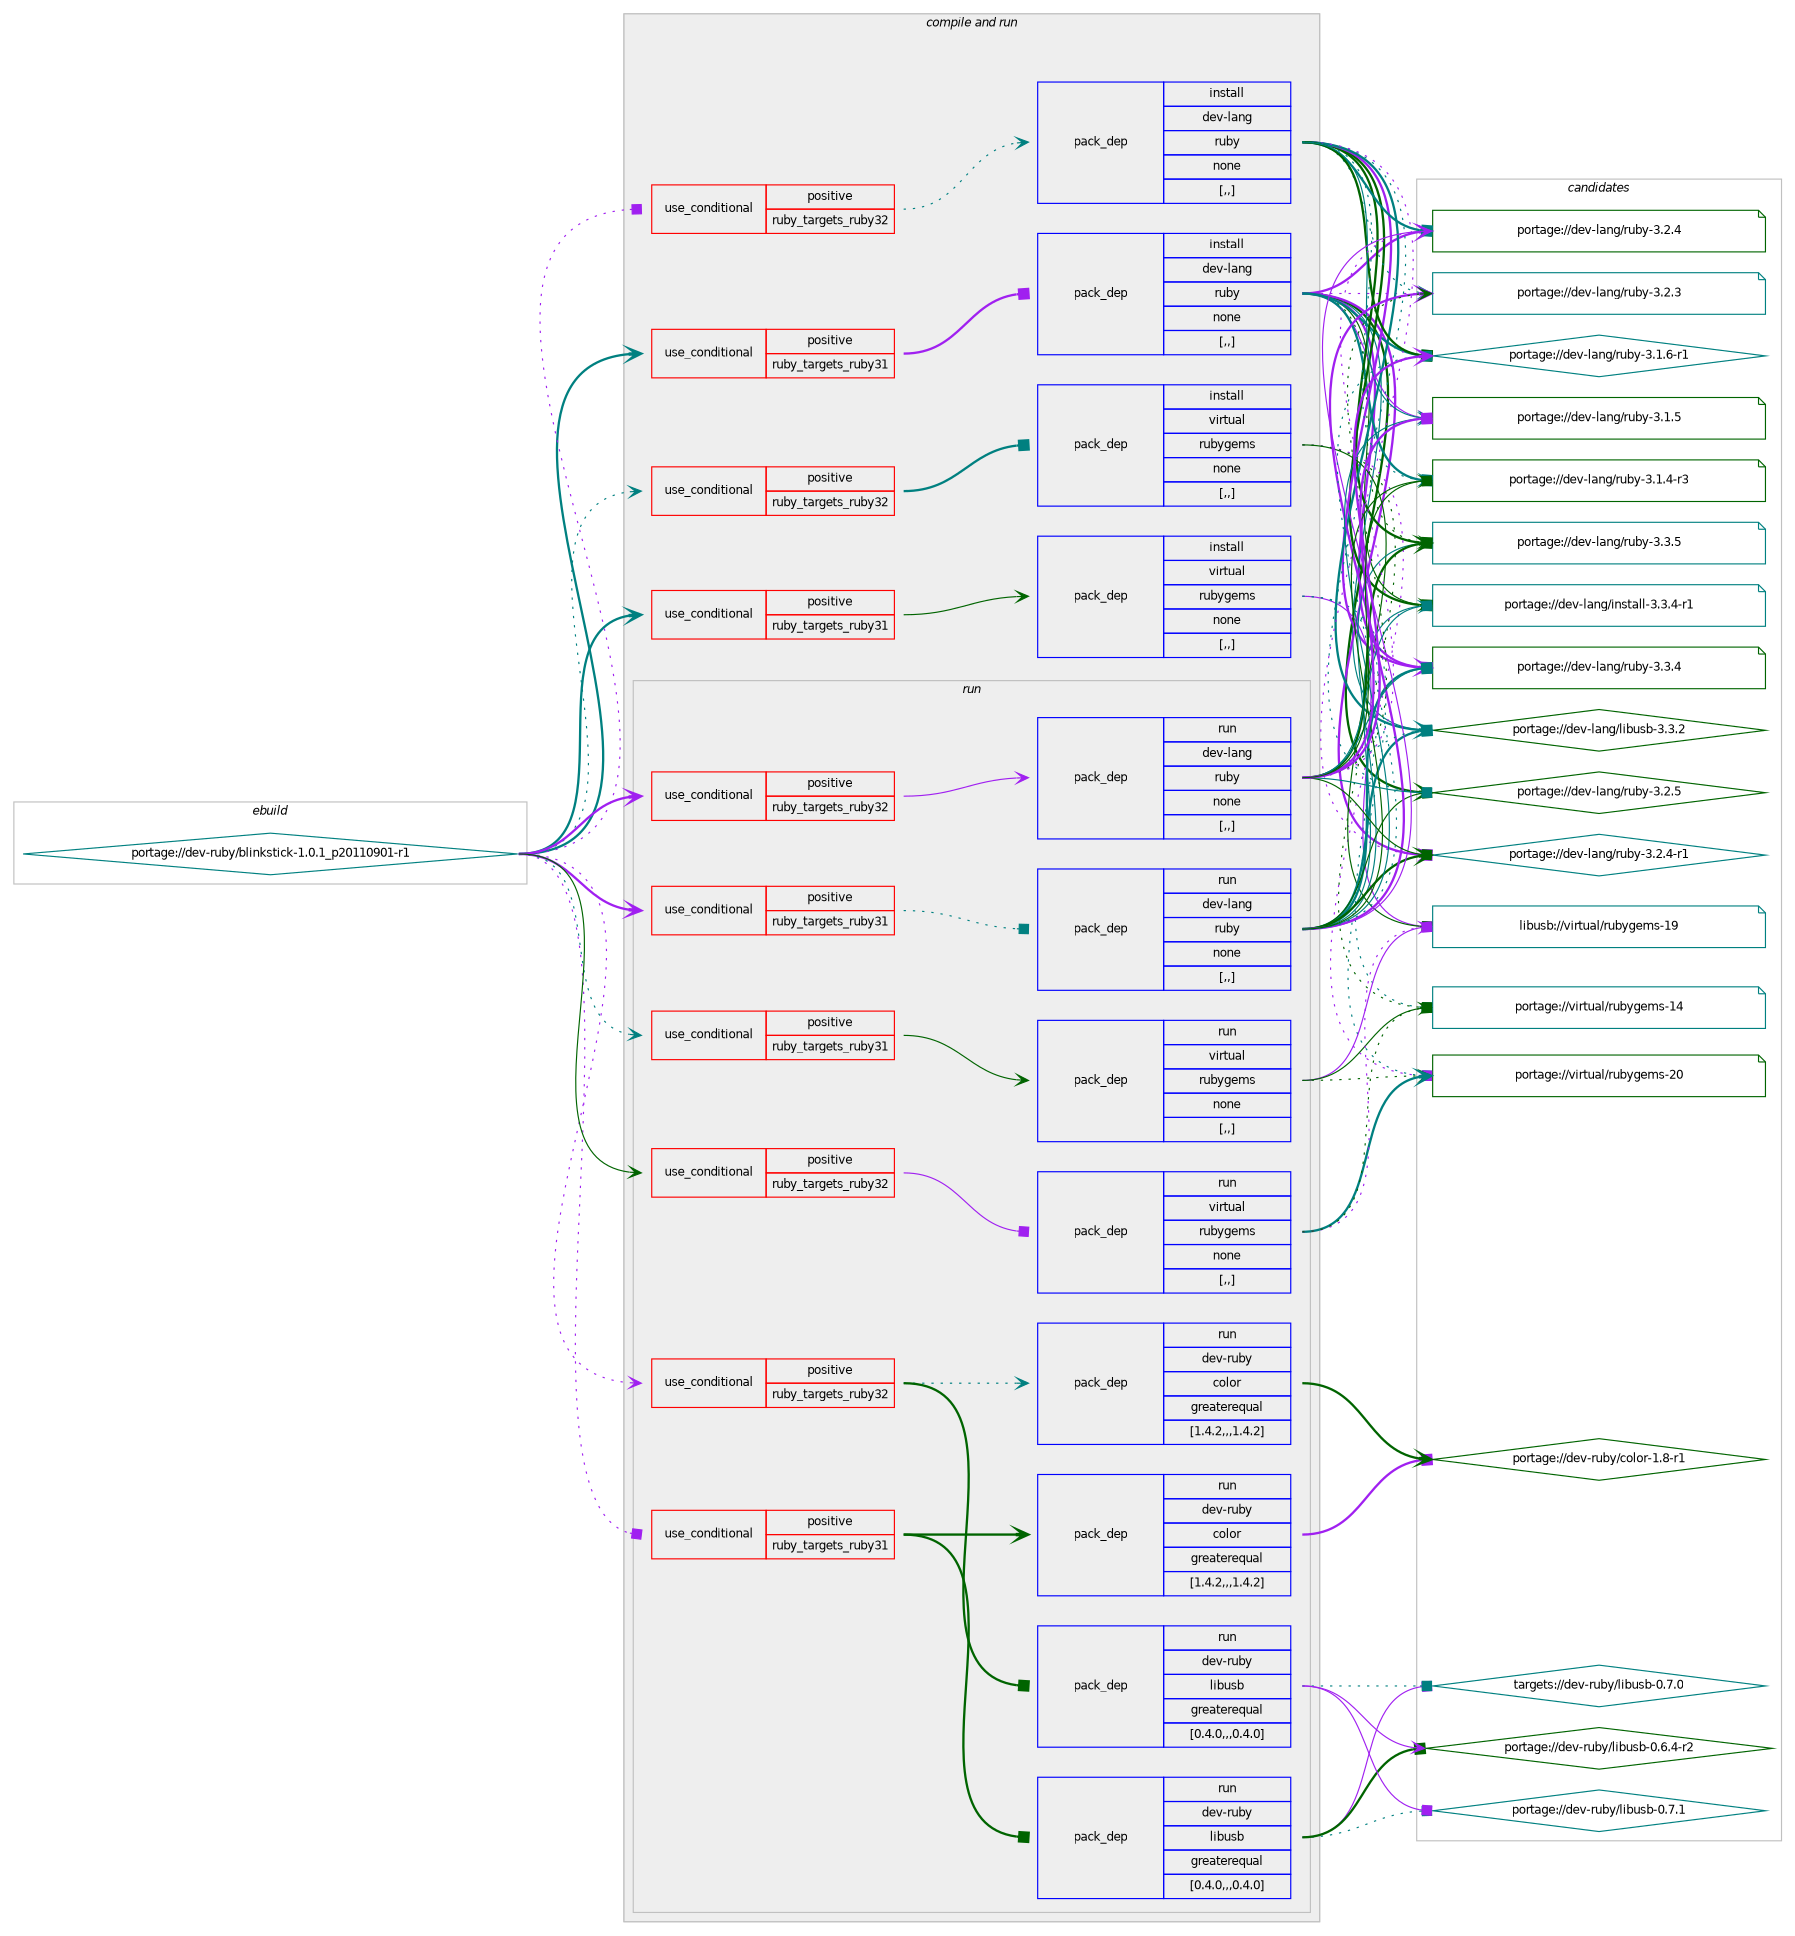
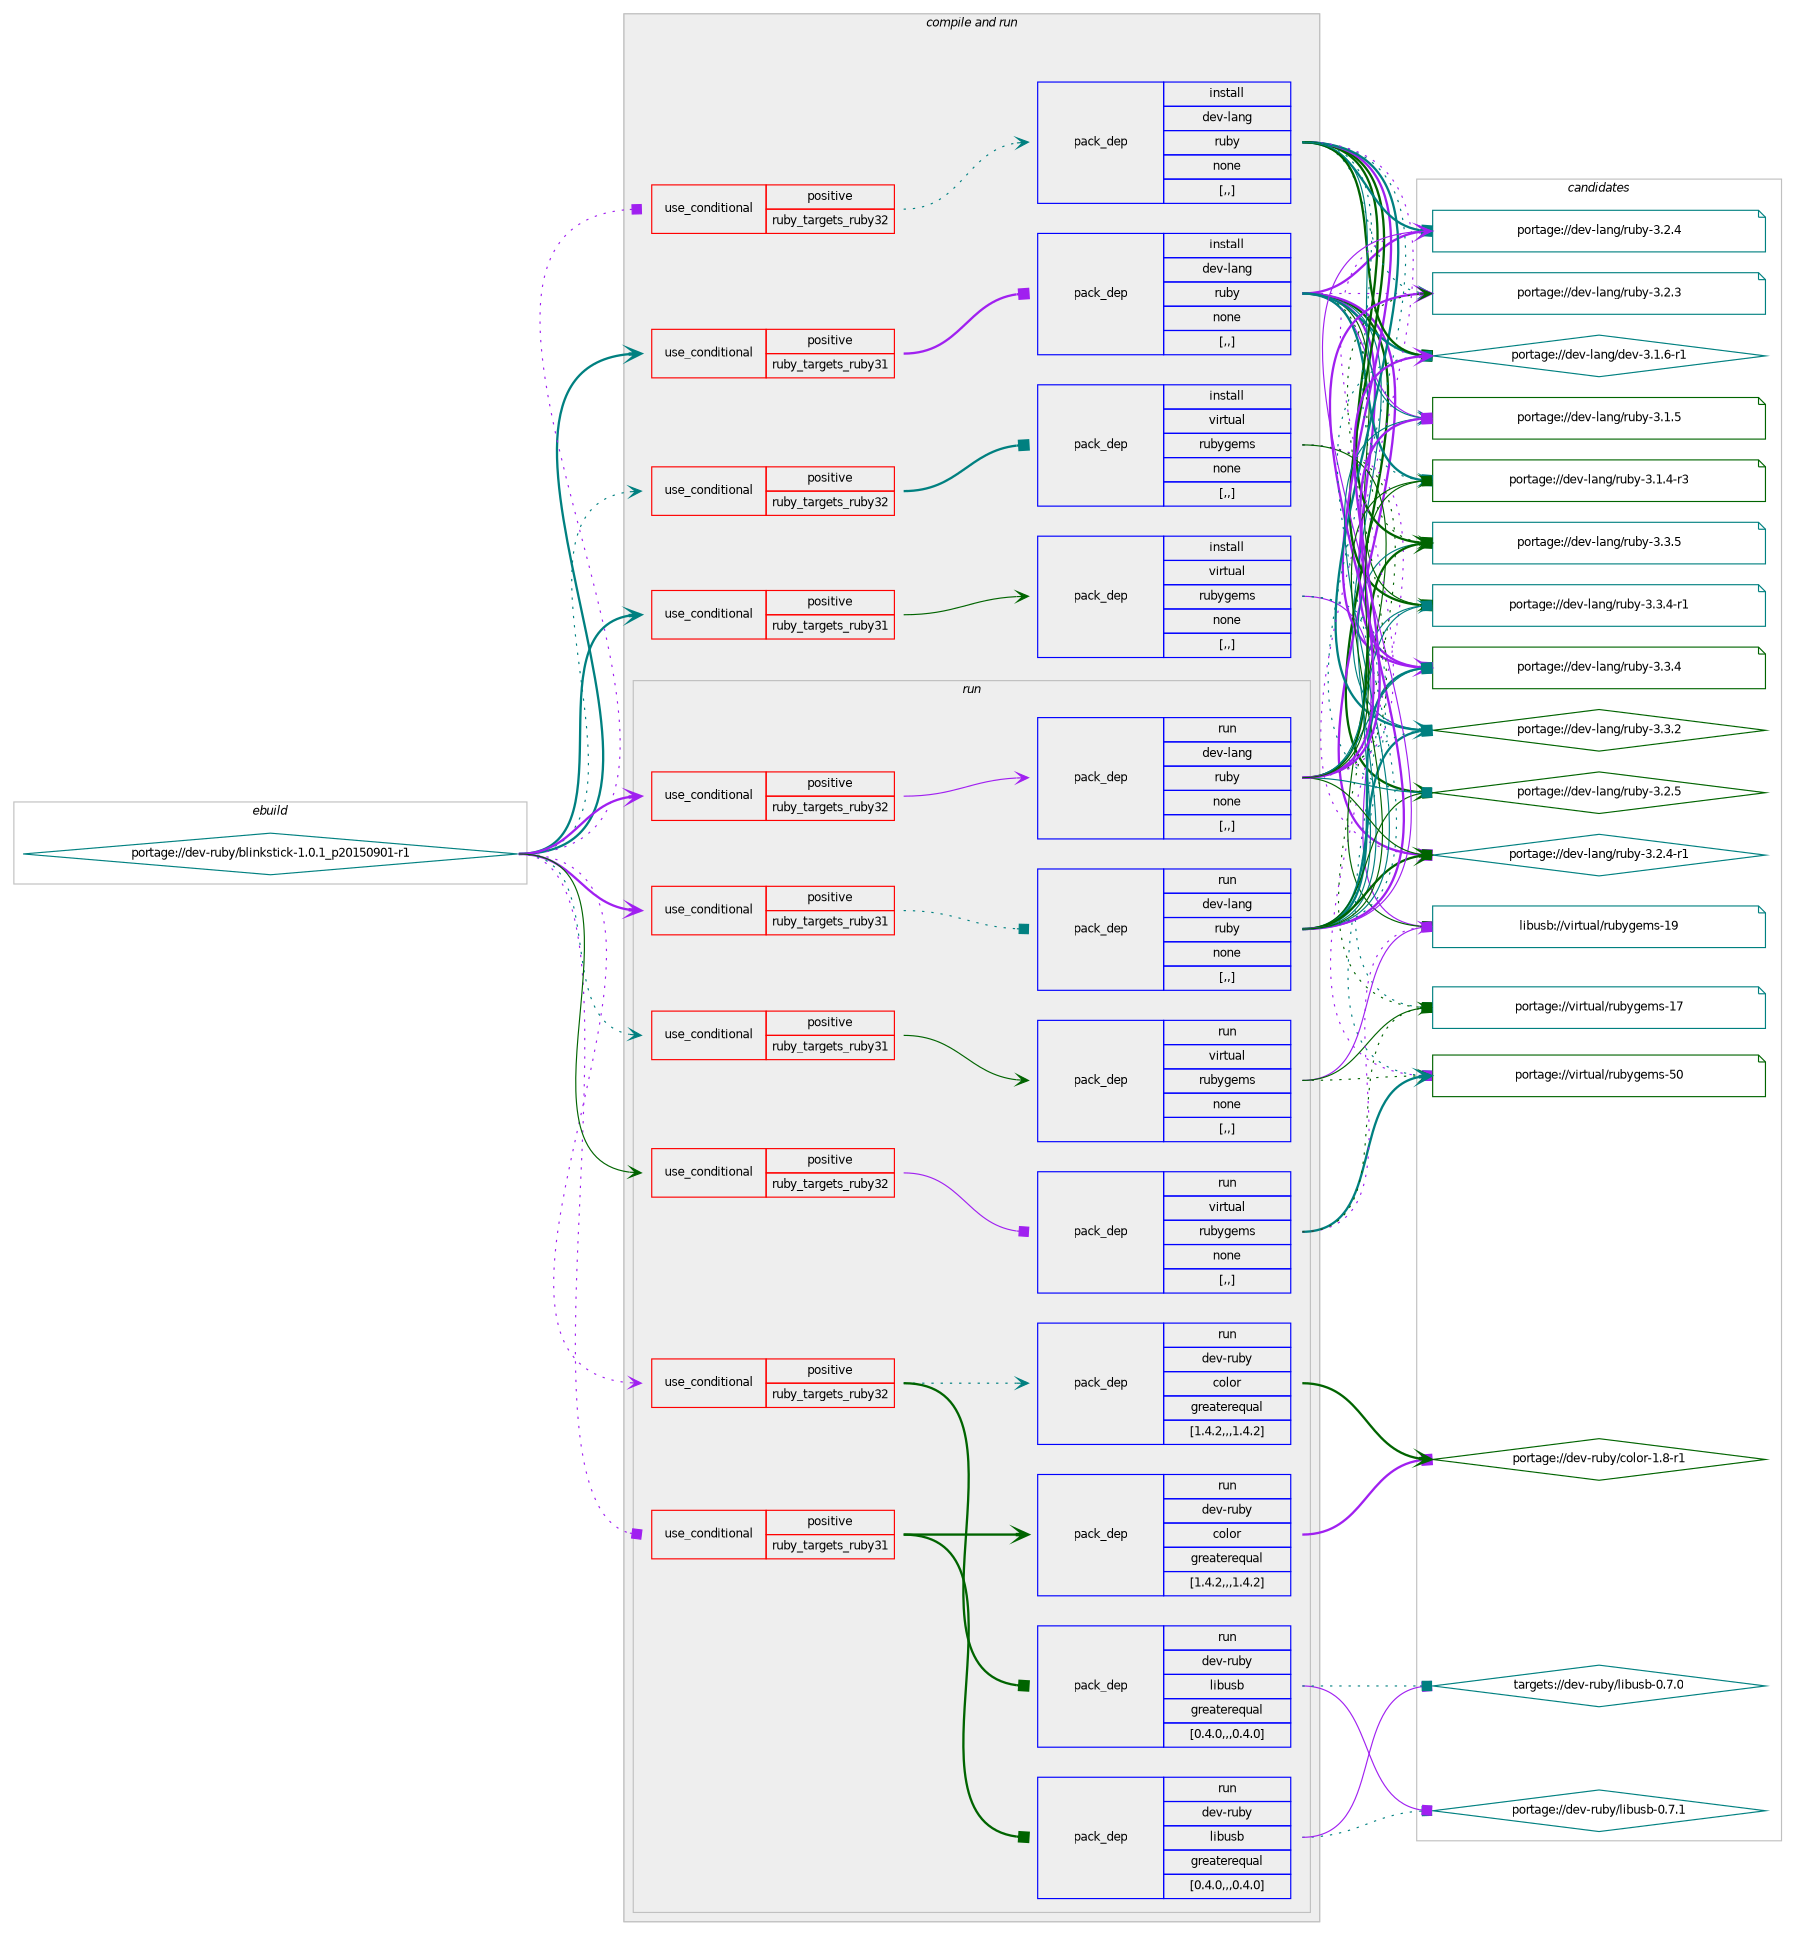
node "portage://dev-lang/ruby-3.2.4": color darkgreen -> teal
node "portage://dev-lang/ruby-3.1.6-r1": label "portage://dev-lang/ruby-3.1.6-r1" -> "portage://dev-lang/dev-3.1.6-r1"
node "portage://dev-lang/install-3.3.4-r1": label "portage://dev-lang/install-3.3.4-r1" -> "portage://dev-lang/ruby-3.3.4-r1"
node "portage://dev-lang/libusb-3.3.2": label "portage://dev-lang/libusb-3.3.2" -> "portage://dev-lang/ruby-3.3.2"
node "portage://dev-ruby/blinkstick-1.0.1_p20110901-r1": label "portage://dev-ruby/blinkstick-1.0.1_p20110901-r1" -> "portage://dev-ruby/blinkstick-1.0.1_p20150901-r1"
node "portage://virtual/rubygems-14": label "portage://virtual/rubygems-14" -> "portage://virtual/rubygems-17"
node "portage://virtual/rubygems-20": label "portage://virtual/rubygems-20" -> "portage://virtual/rubygems-50"
node "portage://dev-ruby/libusb-0.6.4-r2": removed
